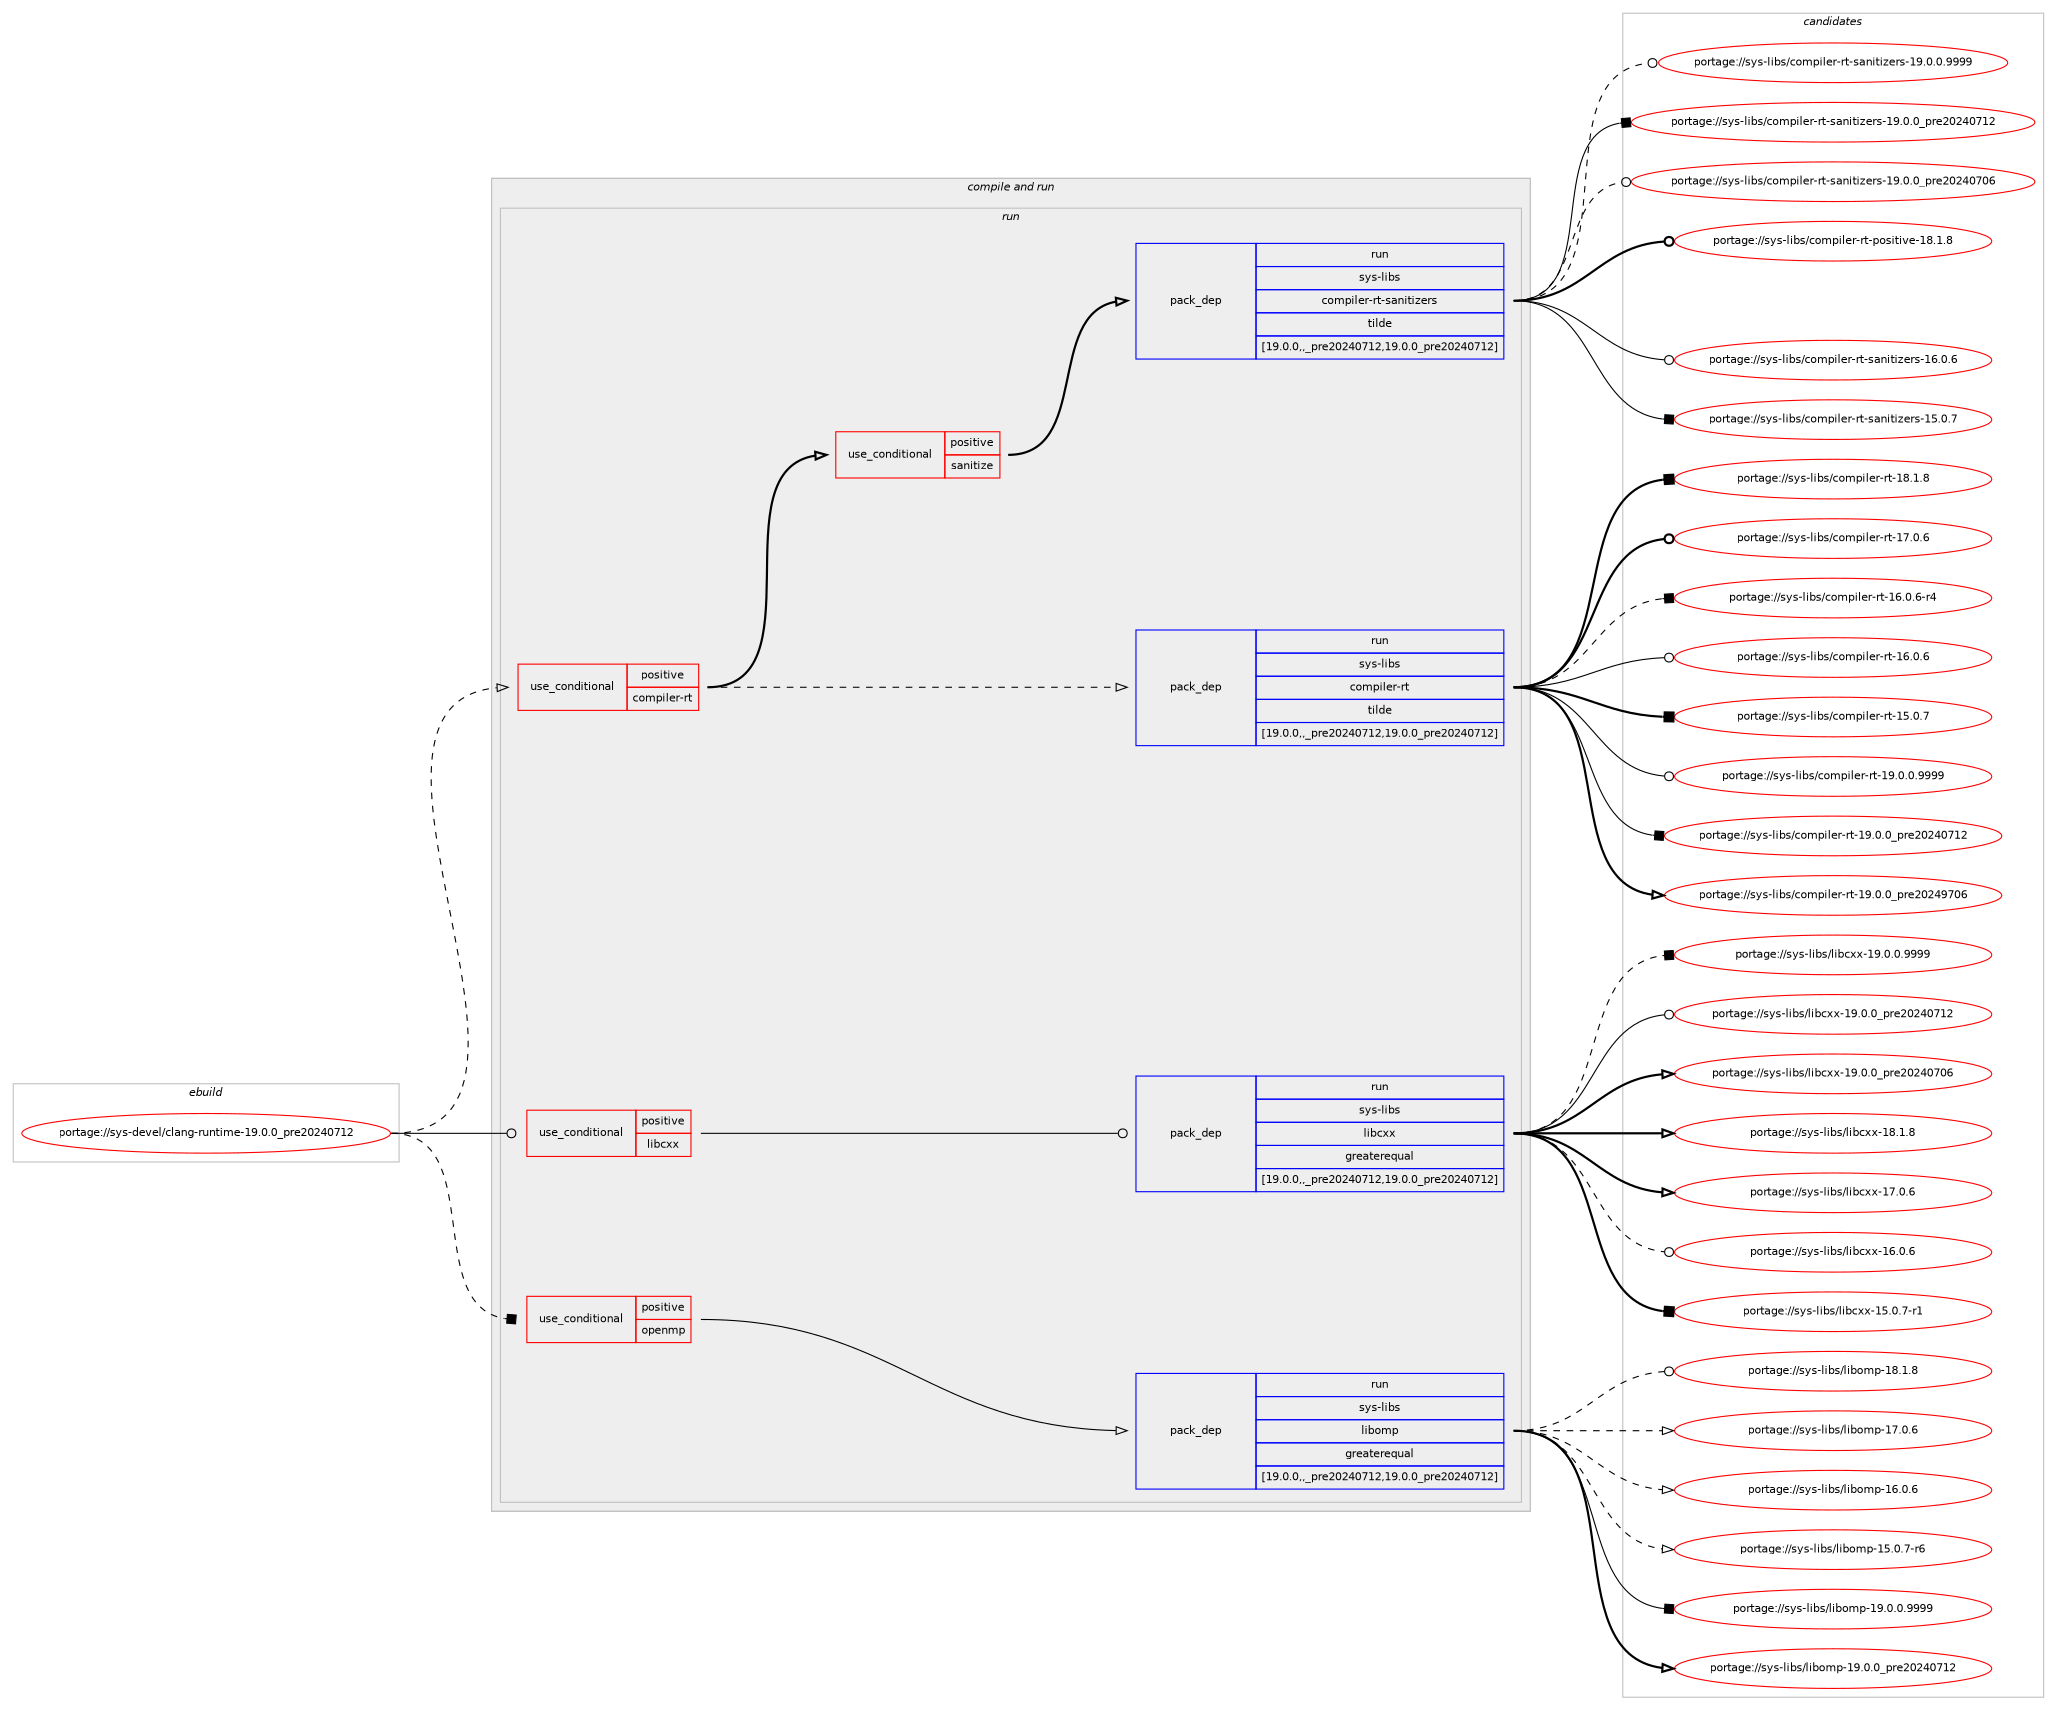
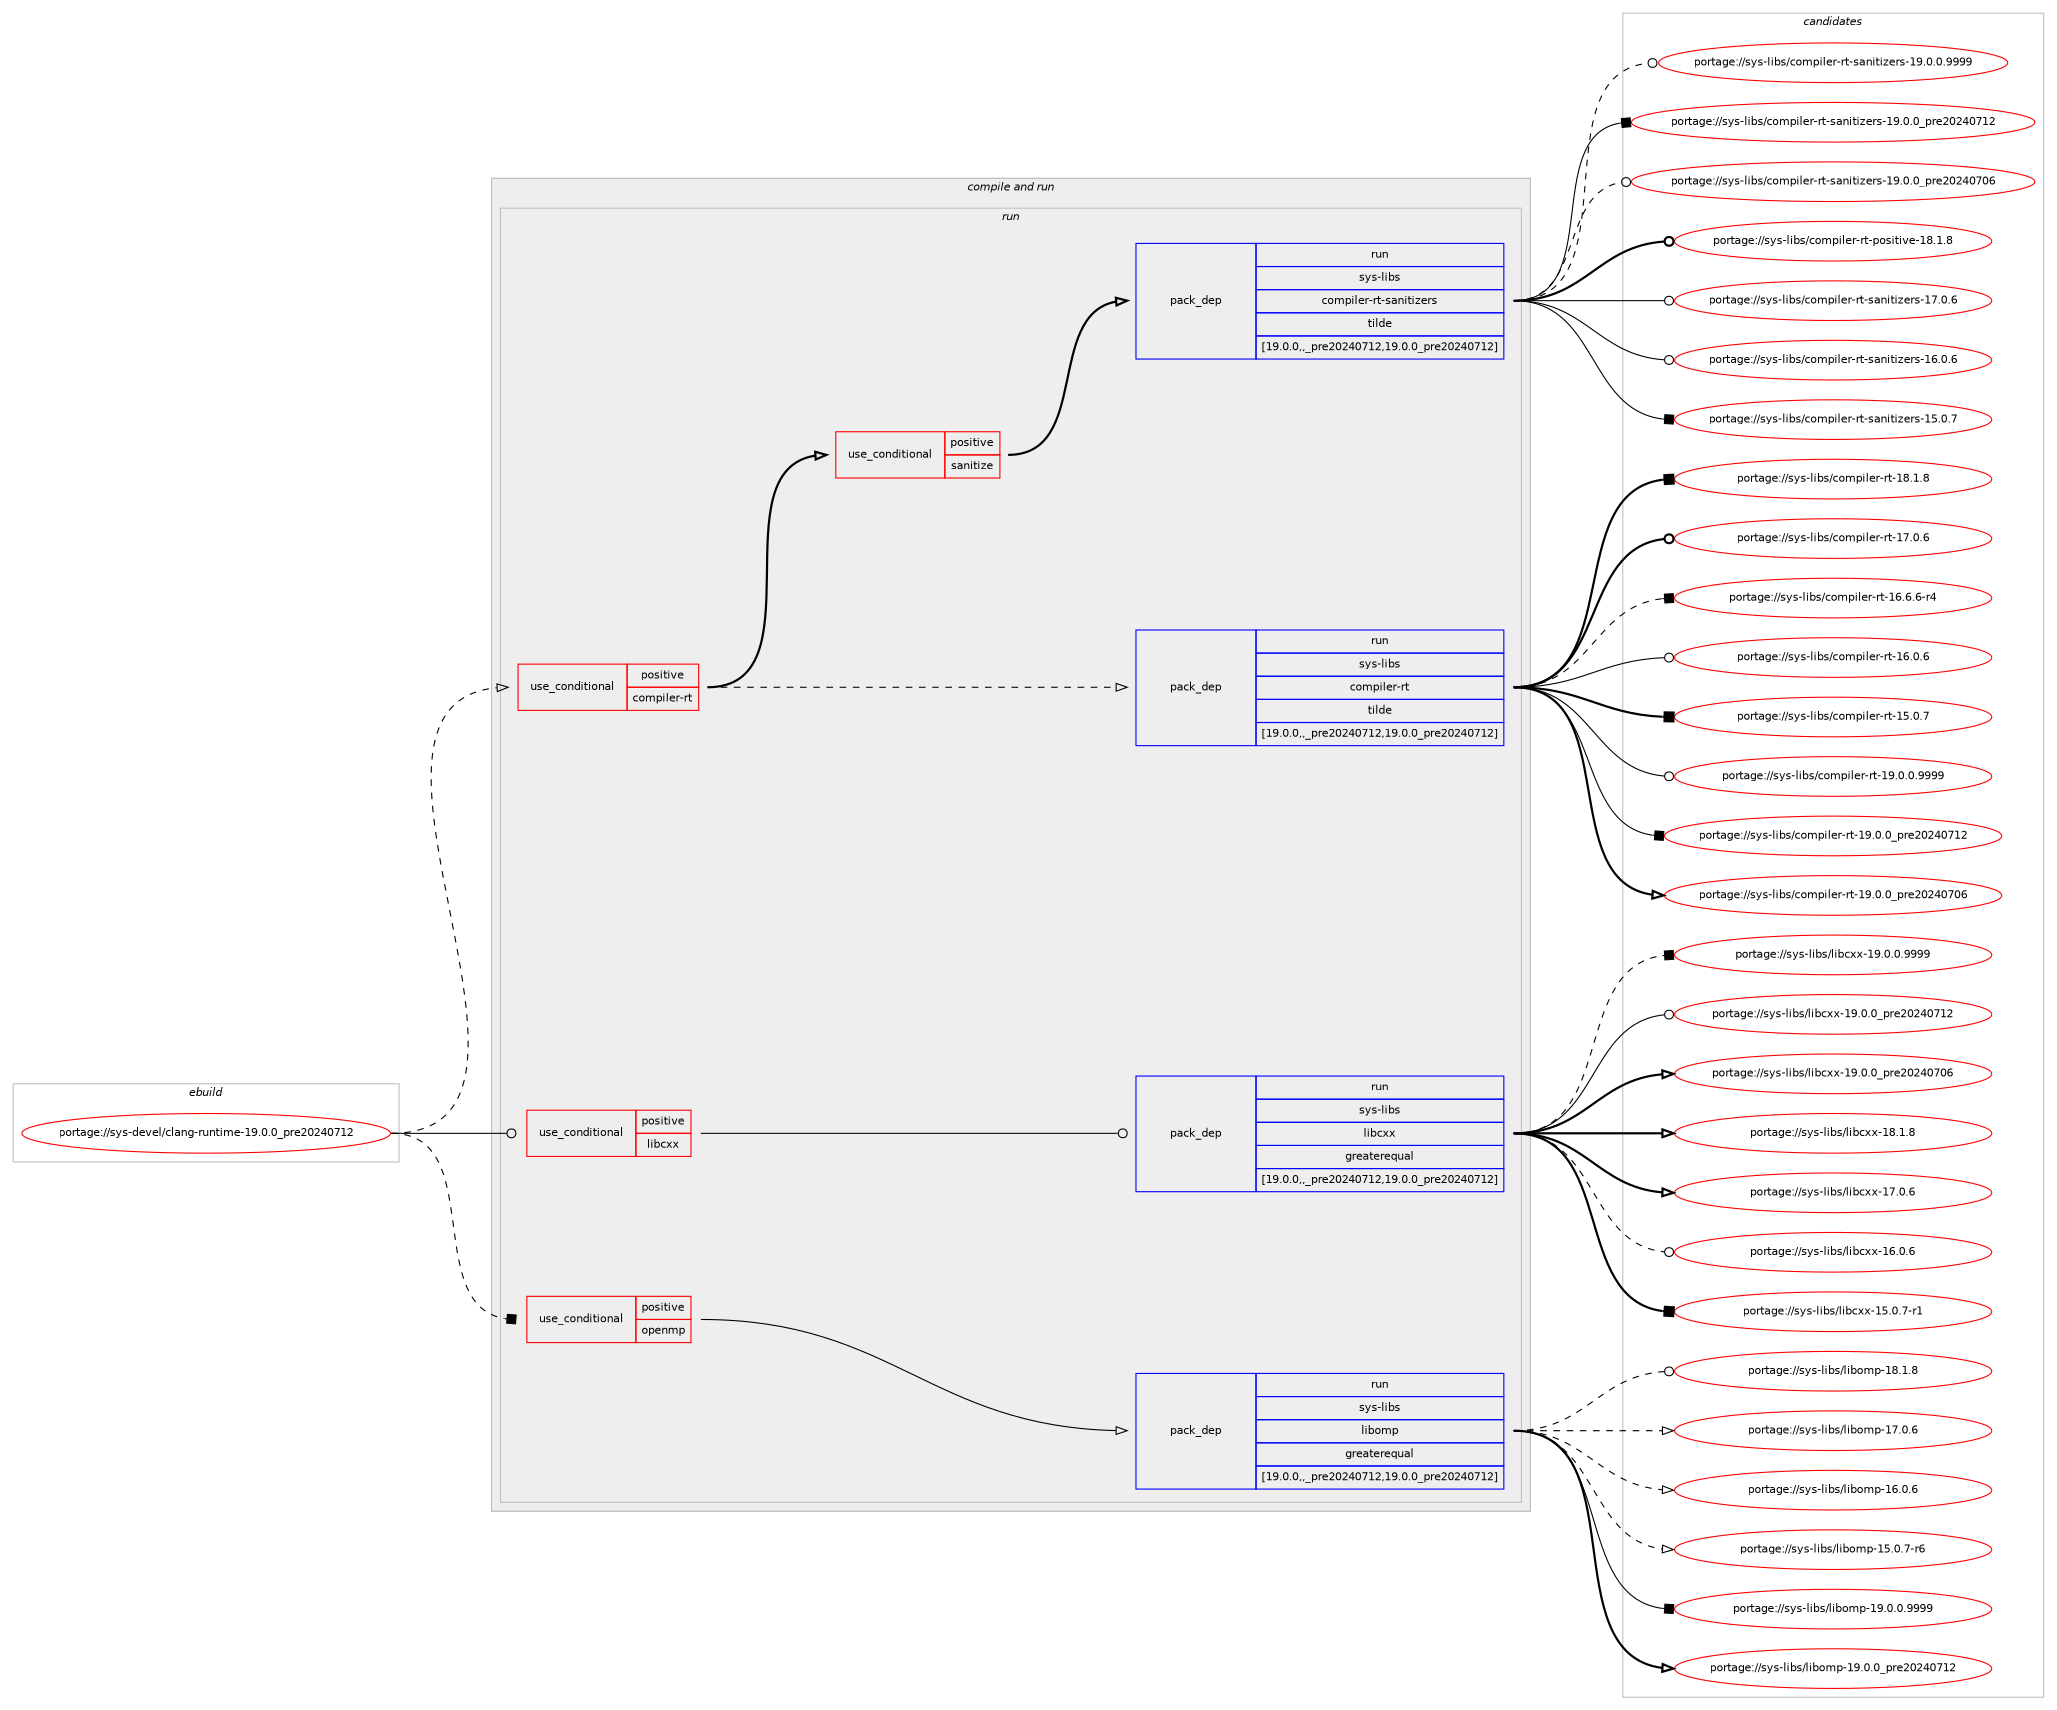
node "portage://sys-libs/compiler-rt-sanitizers-17.0.6": added
node "portage://sys-libs/compiler-rt-16.0.6-r4": label "portage://sys-libs/compiler-rt-16.0.6-r4" -> "portage://sys-libs/compiler-rt-16.6.6-r4"
node "portage://sys-libs/compiler-rt-19.0.0_pre20249706": label "portage://sys-libs/compiler-rt-19.0.0_pre20249706" -> "portage://sys-libs/compiler-rt-19.0.0_pre20240706"
